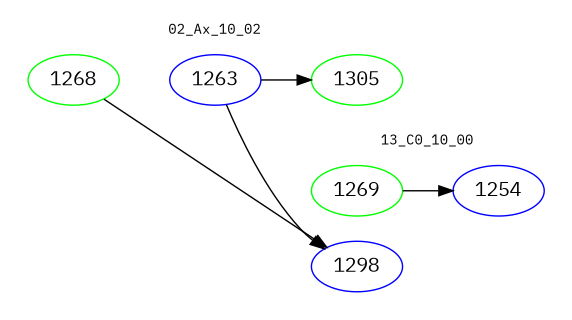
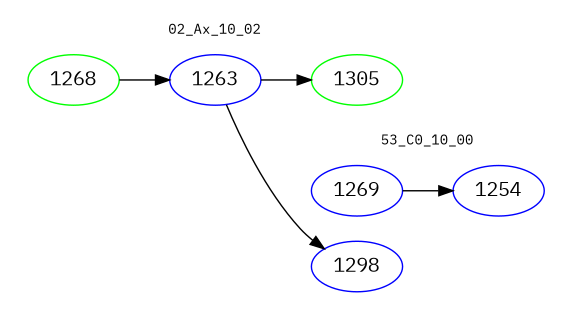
cluster "13_C0_10_00": label "13_C0_10_00" -> "53_C0_10_00"
edge "1268" -> "1298": now "1268" -> "1263"
node "1269": color green -> blue
